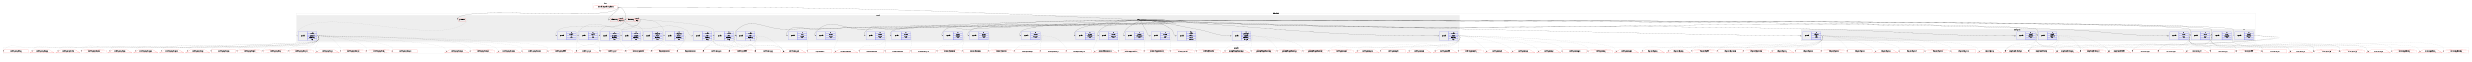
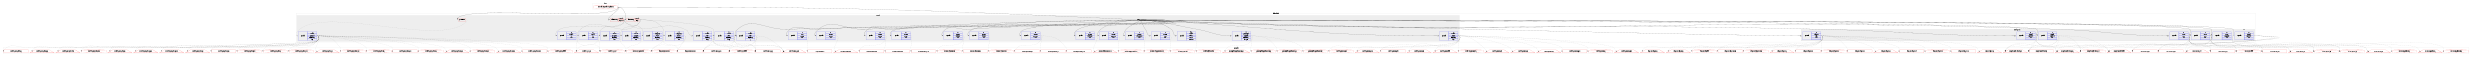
node "sys-devel/automake-1.12.6": added
node "sys-devel/autoconf-2.67": label "sys-devel/autoconf-2.67" -> "sys-group/autoconf-2.67"
